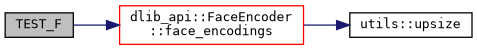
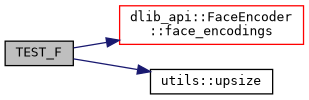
edge "dlib_api::FaceEncoder ::face_encodings" -> "utils::upsize": now "TEST_F" -> "utils::upsize"
